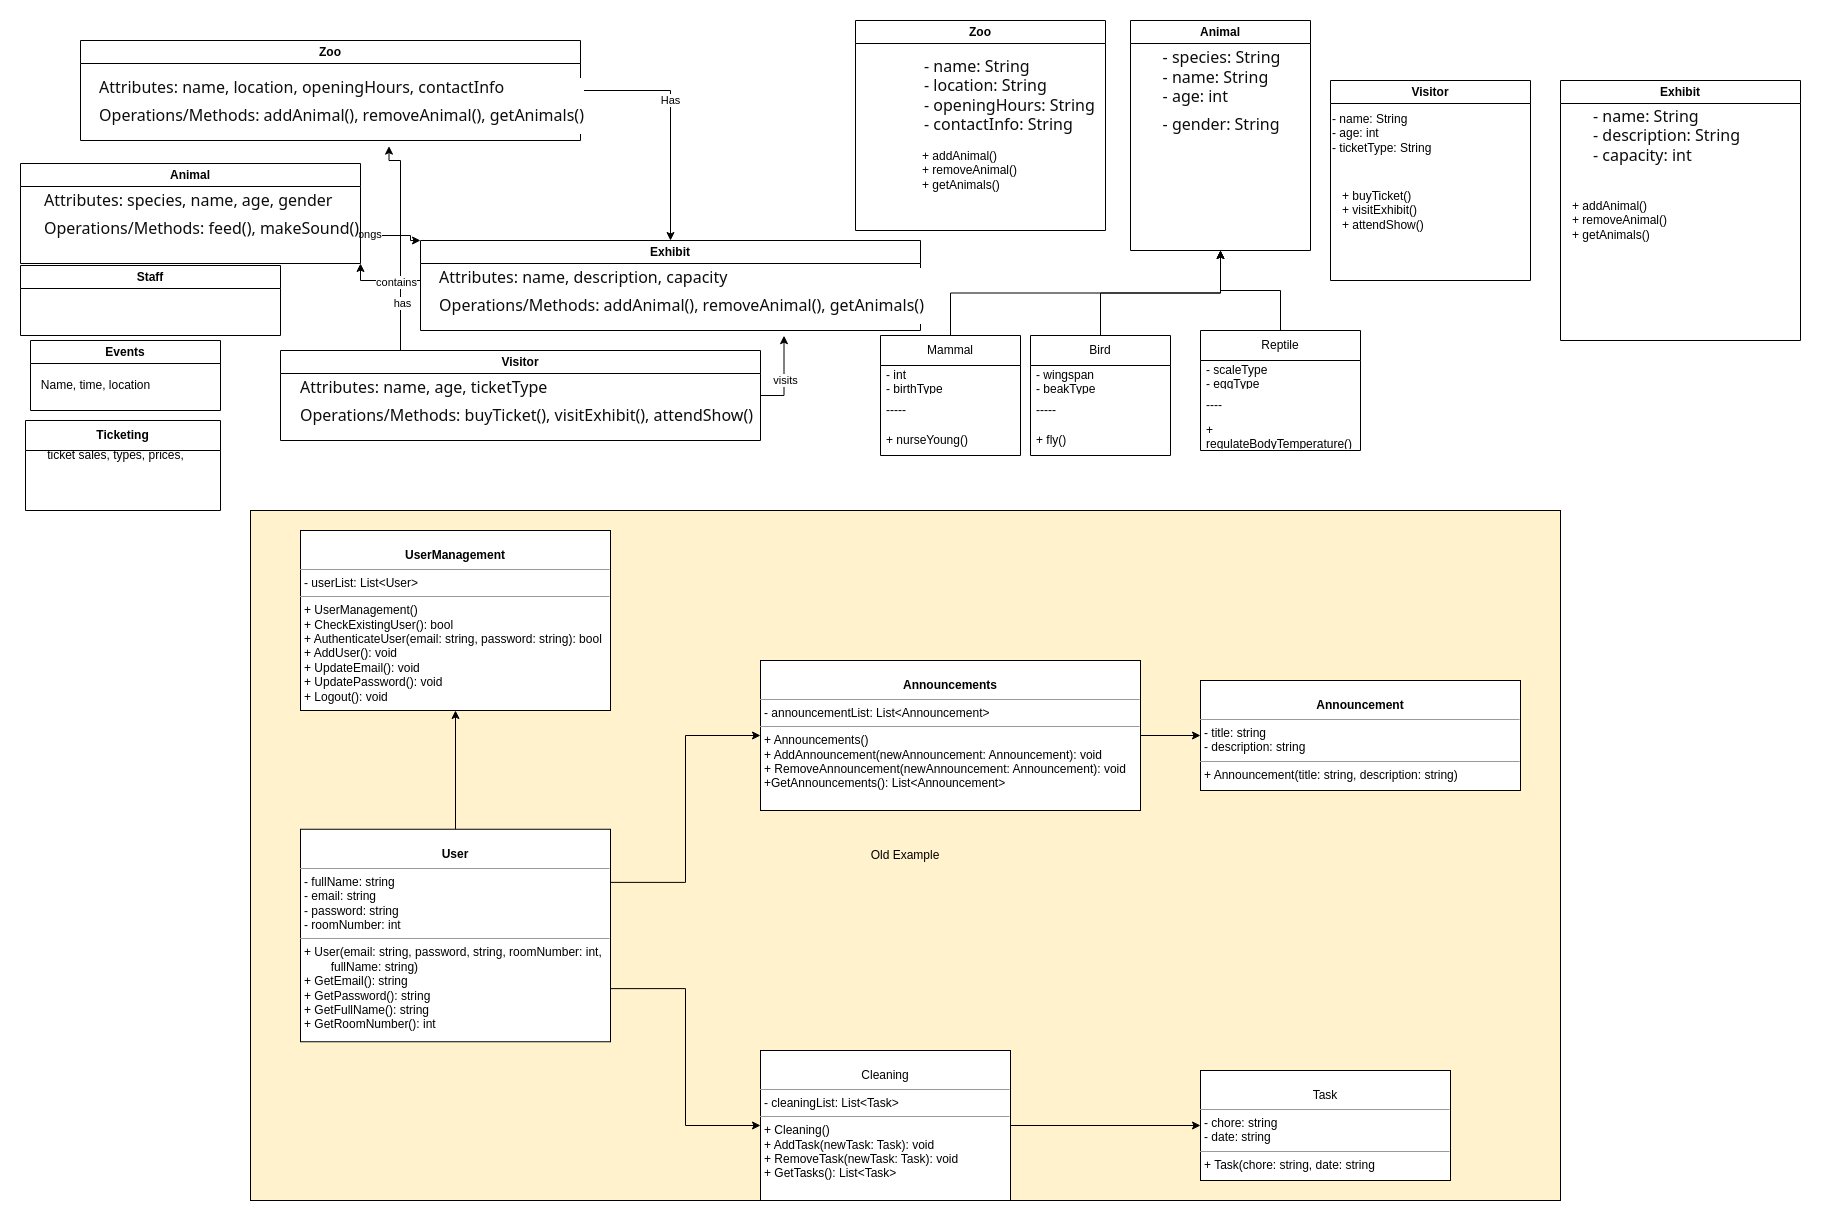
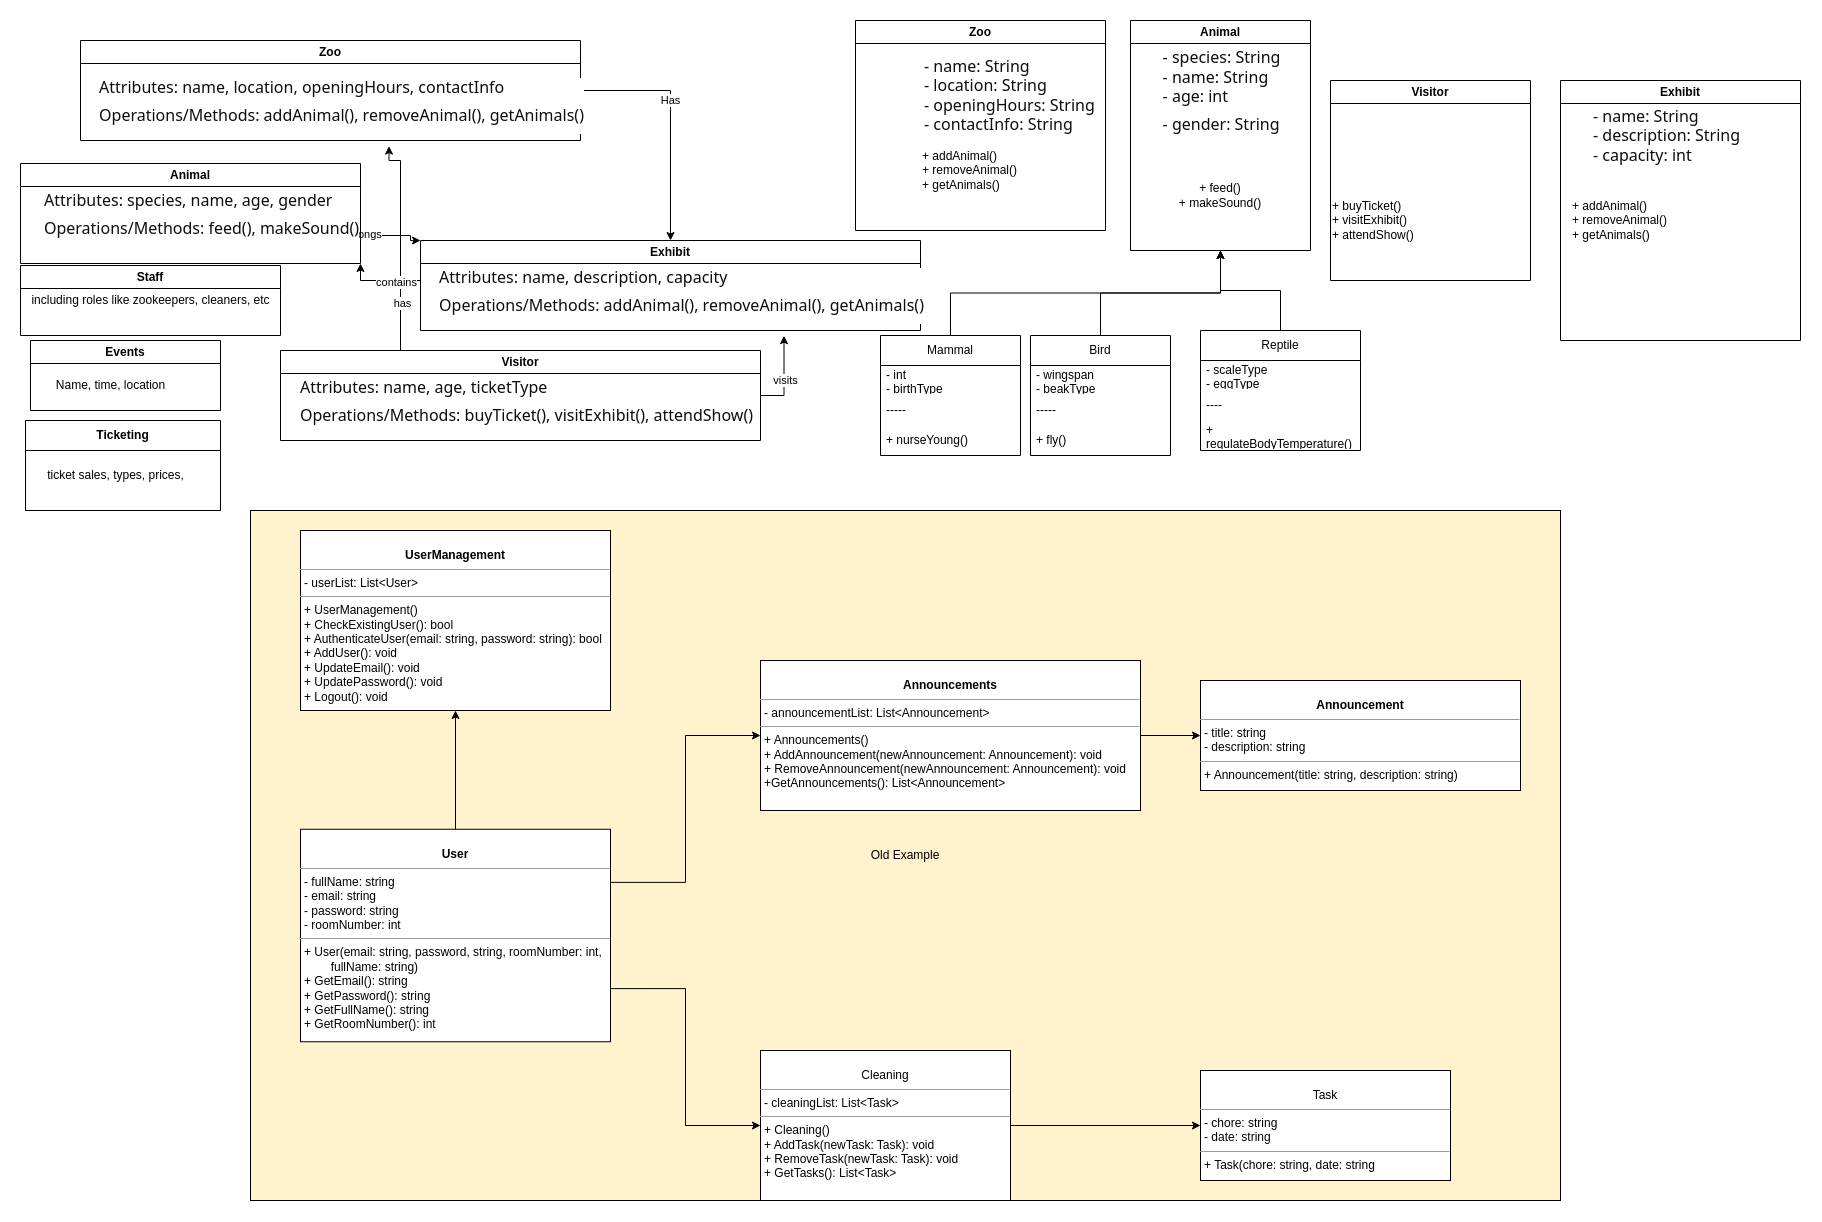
node "- name: String - age: int - ticketType: String": removed
node "+ feed() + makeSound()": added
node "+ buyTicket() + visitExhibit() + attendShow()": moved (1396, 211) -> (1386, 221)
node "including roles like zookeepers, cleaners, etc": added
node "Name, time, location": moved (96, 386) -> (111, 386)
node "ticket sales, types, prices,": moved (116, 456) -> (116, 476)
